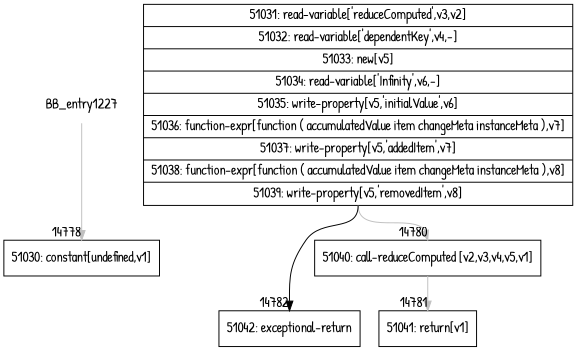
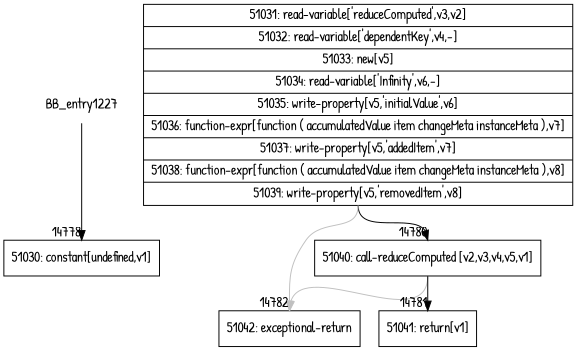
edge "BB_entry1227" -> "51030: constant[undefined,v1]": color gray -> black
edge "51031: read-variable['reduceComputed',v3,v2]" -> "51040: call-reduceComputed [v2,v3,v4,v5,v1]": color gray -> black
edge "51031: read-variable['reduceComputed',v3,v2]" -> "51042: exceptional-return": color black -> gray
edge "51040: call-reduceComputed [v2,v3,v4,v5,v1]" -> "51041: return[v1]": color gray -> black
edge "51040: call-reduceComputed [v2,v3,v4,v5,v1]" -> "51042: exceptional-return": added
